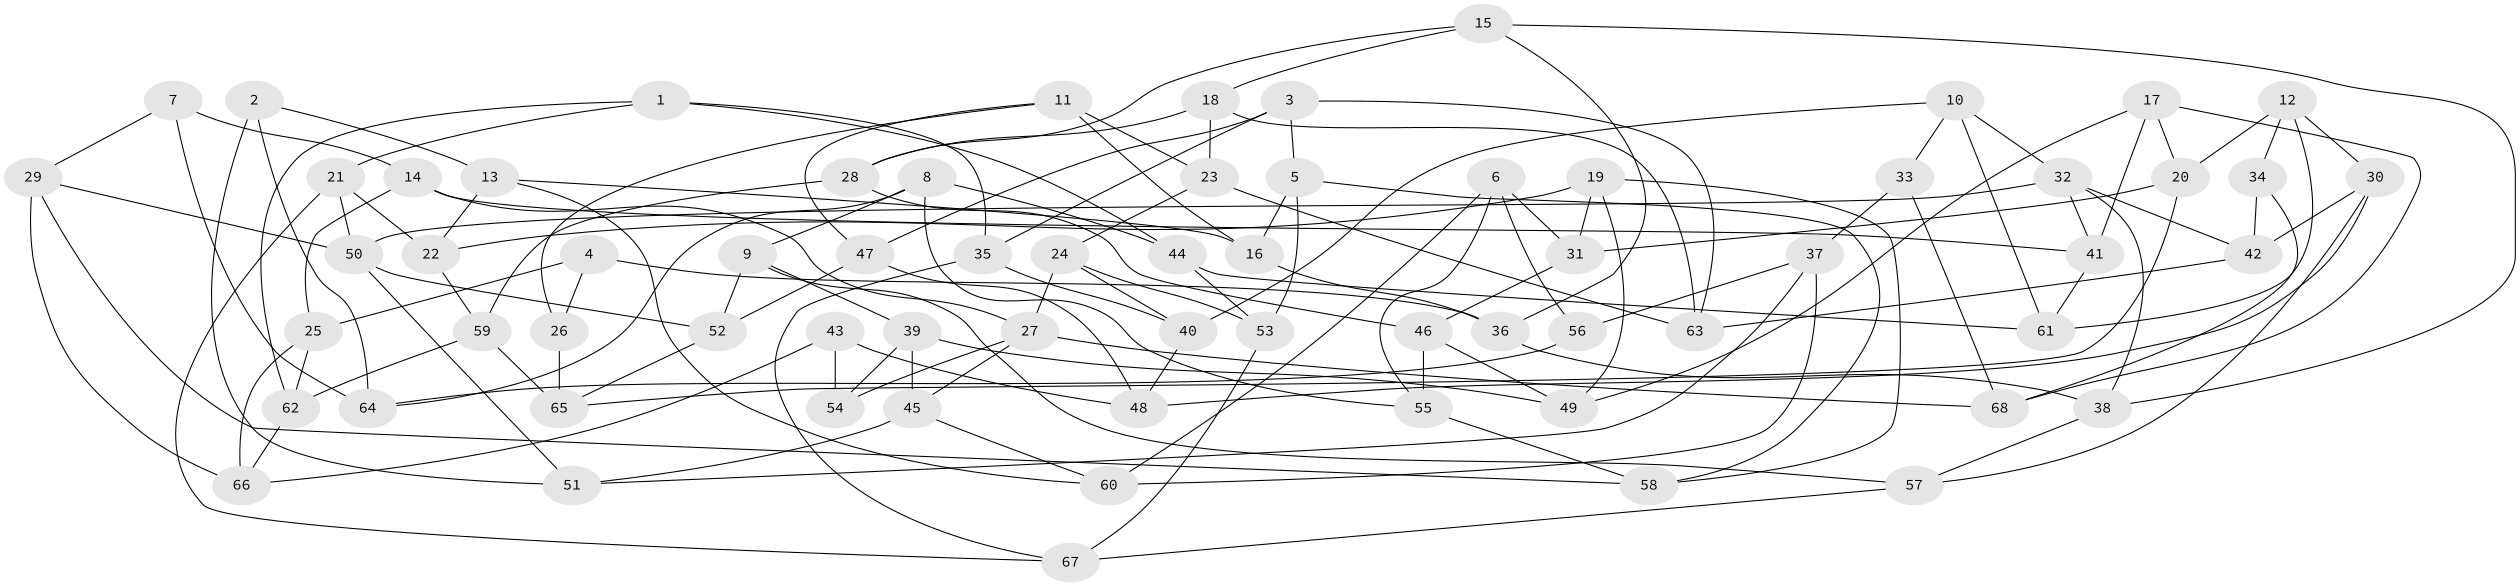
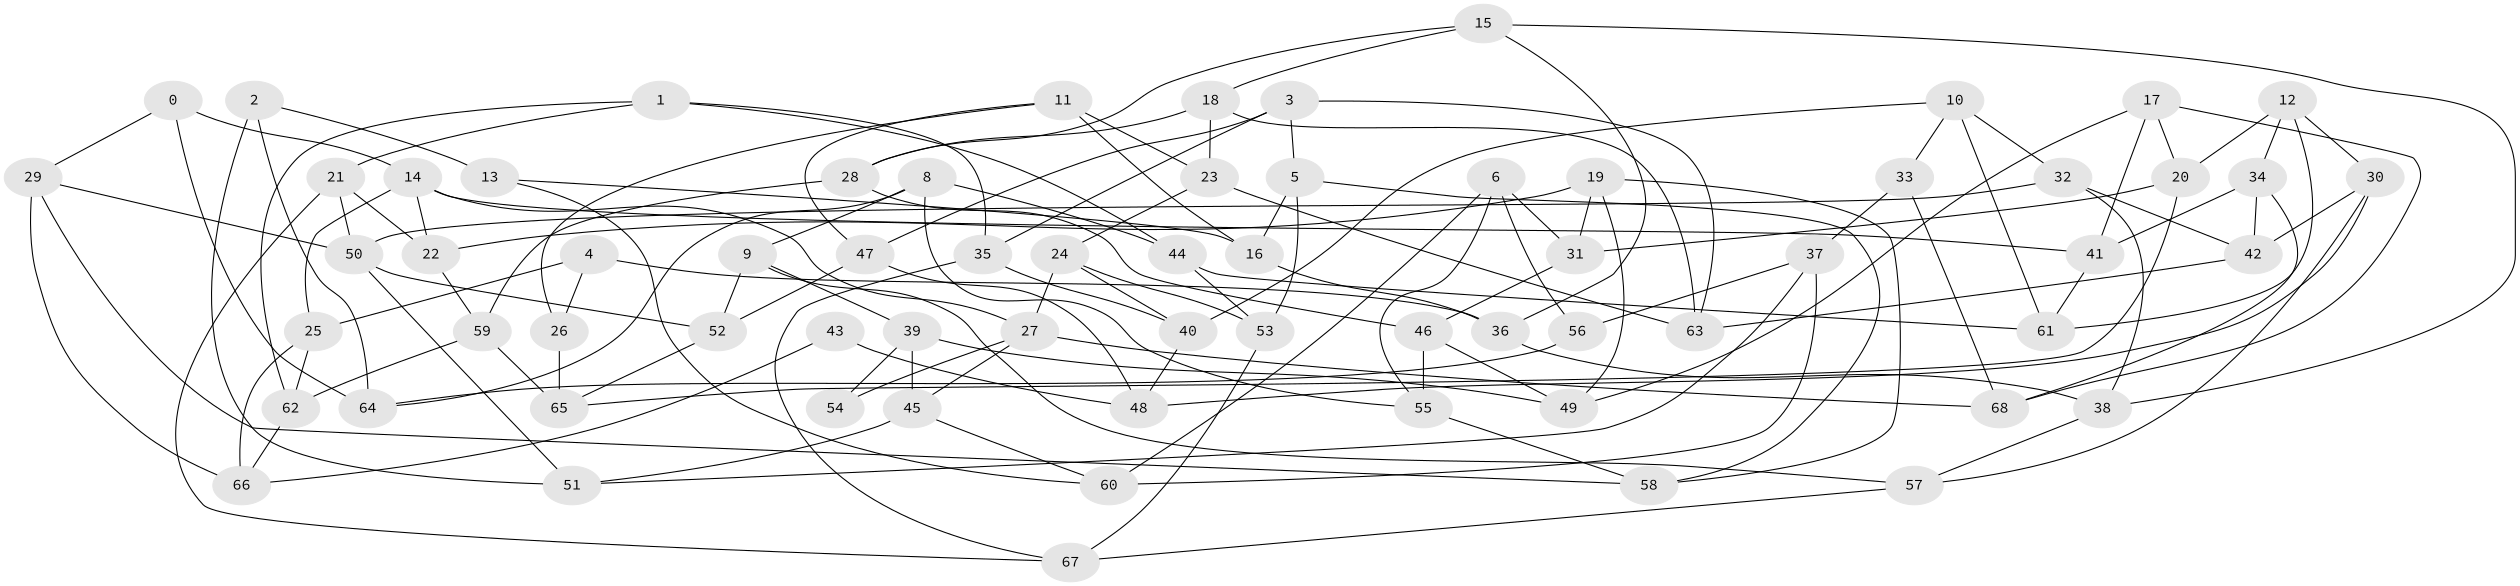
node "7": label "7" -> "0"
edge "13" -- "22": now "14" -- "22"
edge "32" -- "41": now "34" -- "41"
edge "43" -- "54": removed
